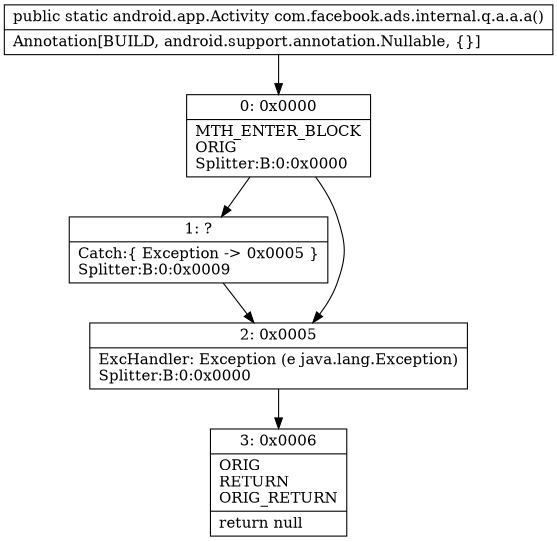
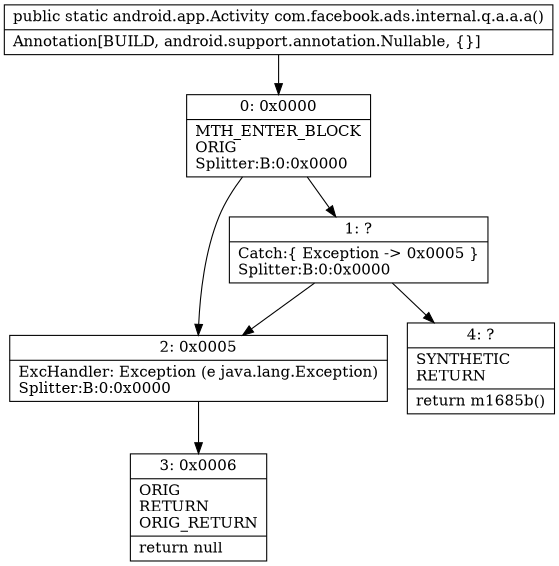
node "1: ?": text "Splitter:B:0:0x0009" -> "Splitter:B:0:0x0000"
node "4: ?": added
